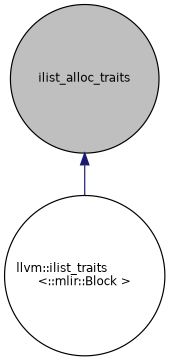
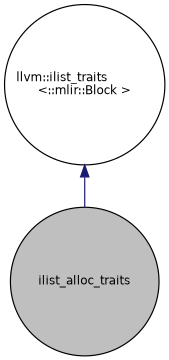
edge "llvm::ilist_traits <::mlir::Block >" -> "ilist_alloc_traits": reversed
